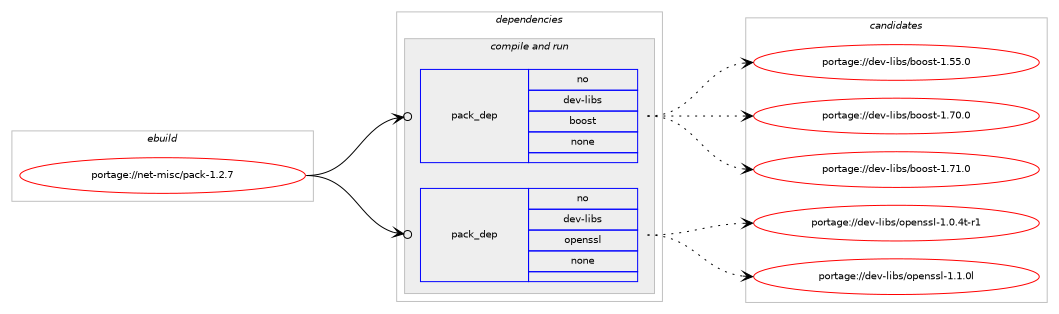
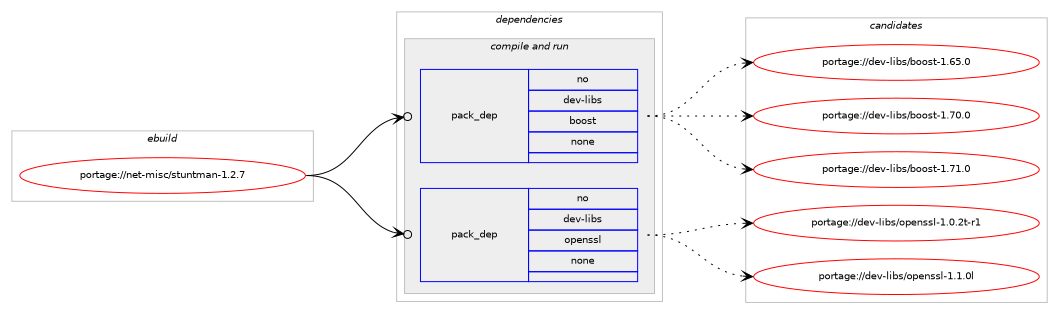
node "portage://dev-libs/boost-1.55.0": label "portage://dev-libs/boost-1.55.0" -> "portage://dev-libs/boost-1.65.0"
node "portage://net-misc/pack-1.2.7": label "portage://net-misc/pack-1.2.7" -> "portage://net-misc/stuntman-1.2.7"
node "portage://dev-libs/openssl-1.0.4t-r1": label "portage://dev-libs/openssl-1.0.4t-r1" -> "portage://dev-libs/openssl-1.0.2t-r1"
